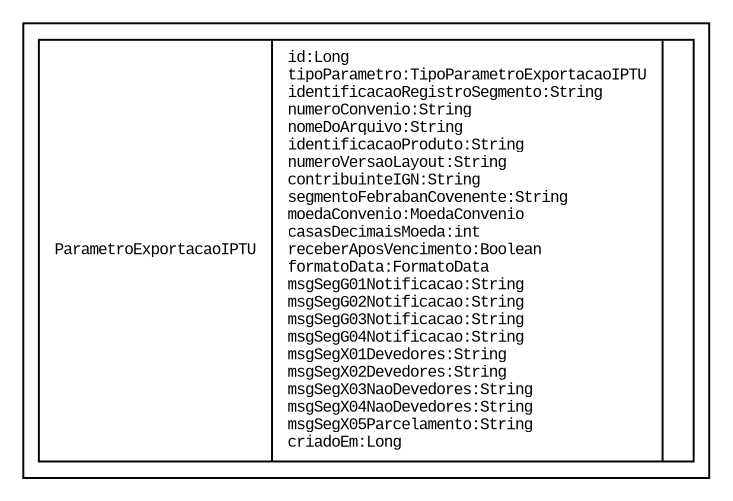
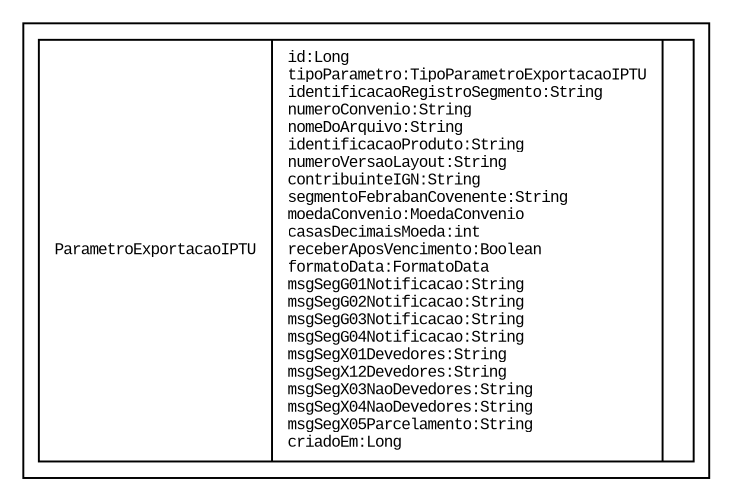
node "ParametroExportacaoIPTU": text "msgSegX02Devedores:String" -> "msgSegX12Devedores:String"
